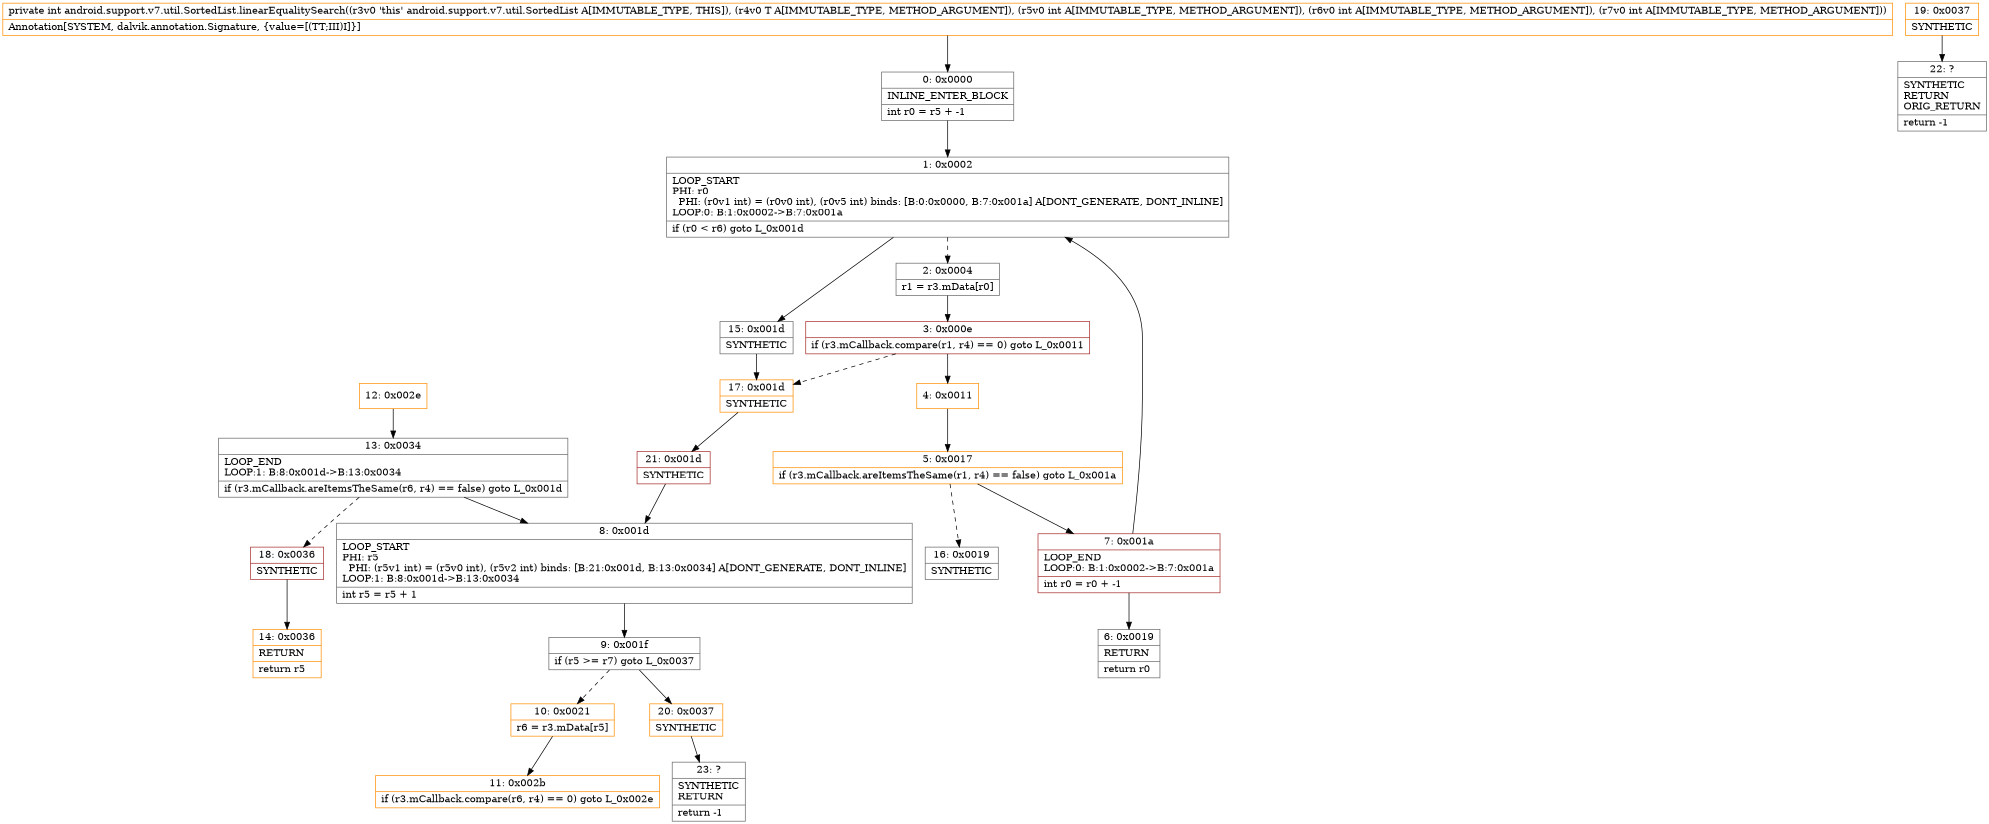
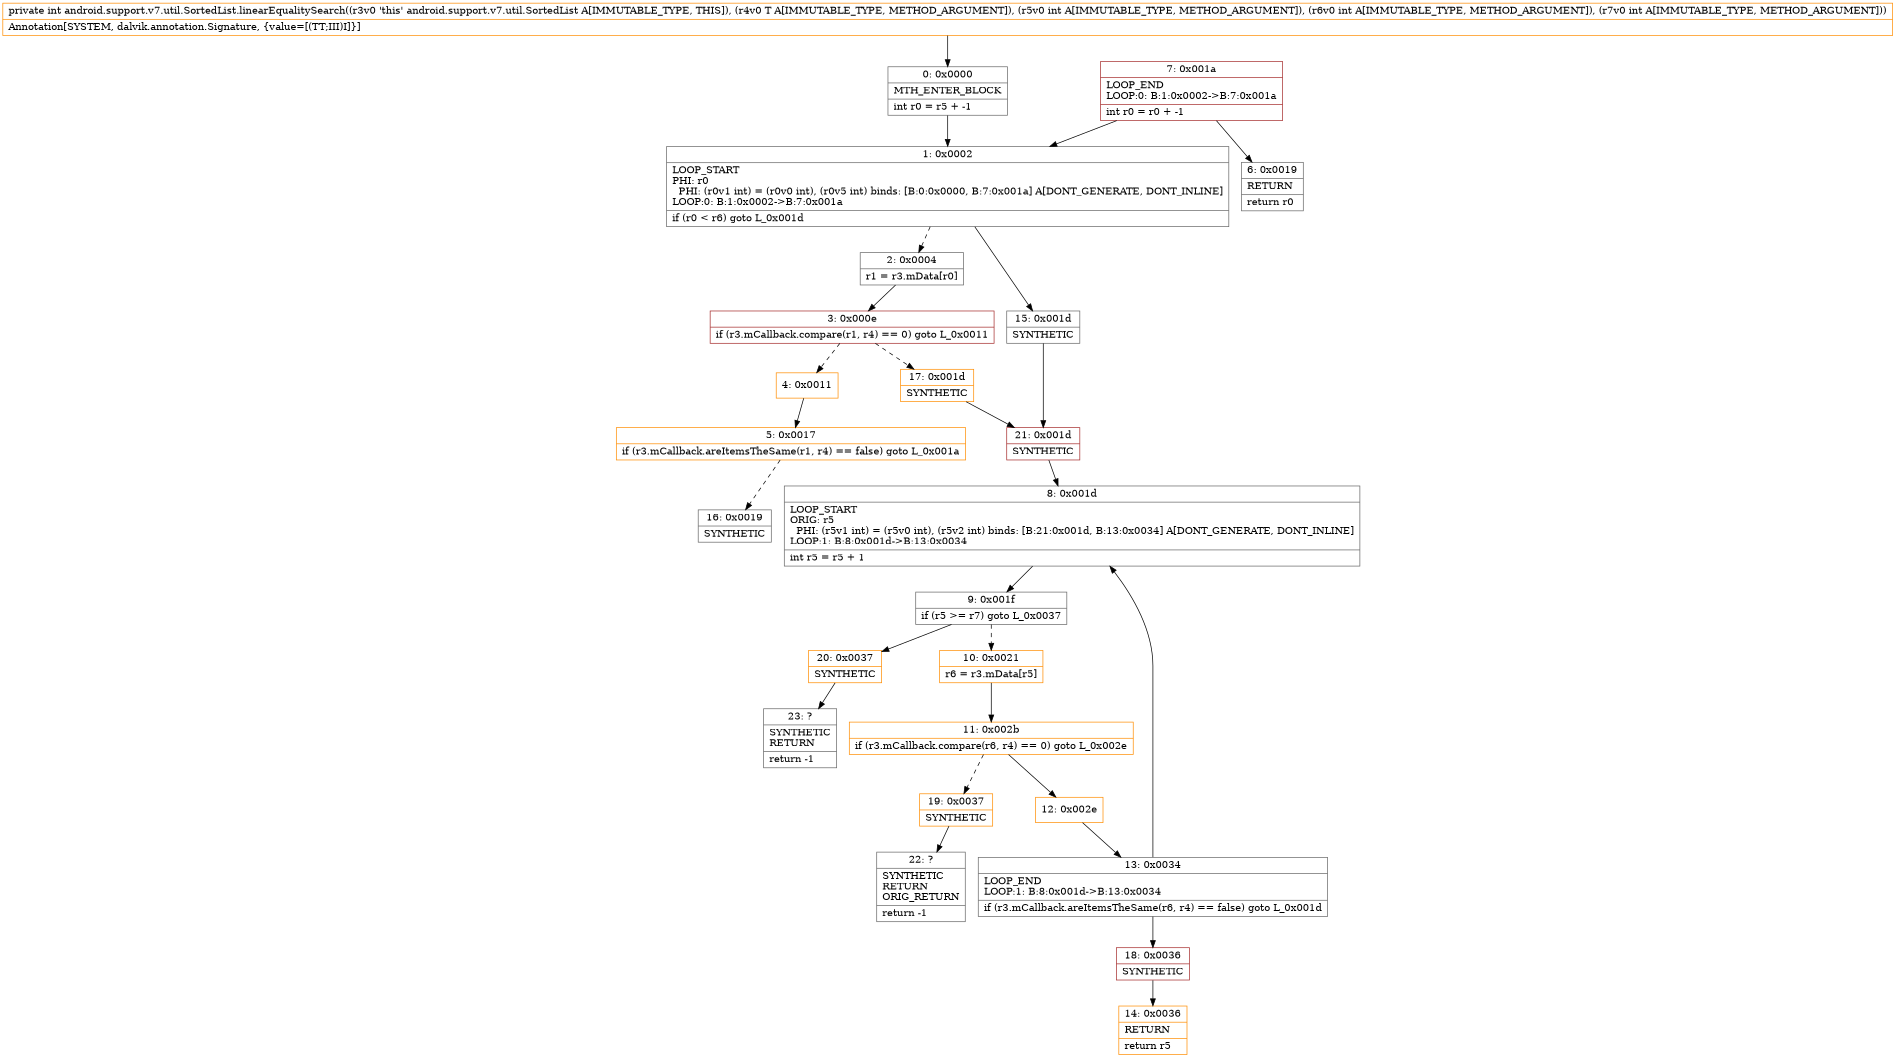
node "0: 0x0000": text "INLINE_ENTER_BLOCK" -> "MTH_ENTER_BLOCK"
edge "15: 0x001d" -> "17: 0x001d": now "15: 0x001d" -> "21: 0x001d"
edge "3: 0x000e" -> "4: 0x0011": style solid -> dashed
edge "5: 0x0017" -> "7: 0x001a": removed
edge "13: 0x0034" -> "18: 0x0036": style dashed -> solid
node "8: 0x001d": text "PHI: r5" -> "ORIG: r5"
edge "11: 0x002b" -> "19: 0x0037": added
edge "11: 0x002b" -> "12: 0x002e": added
